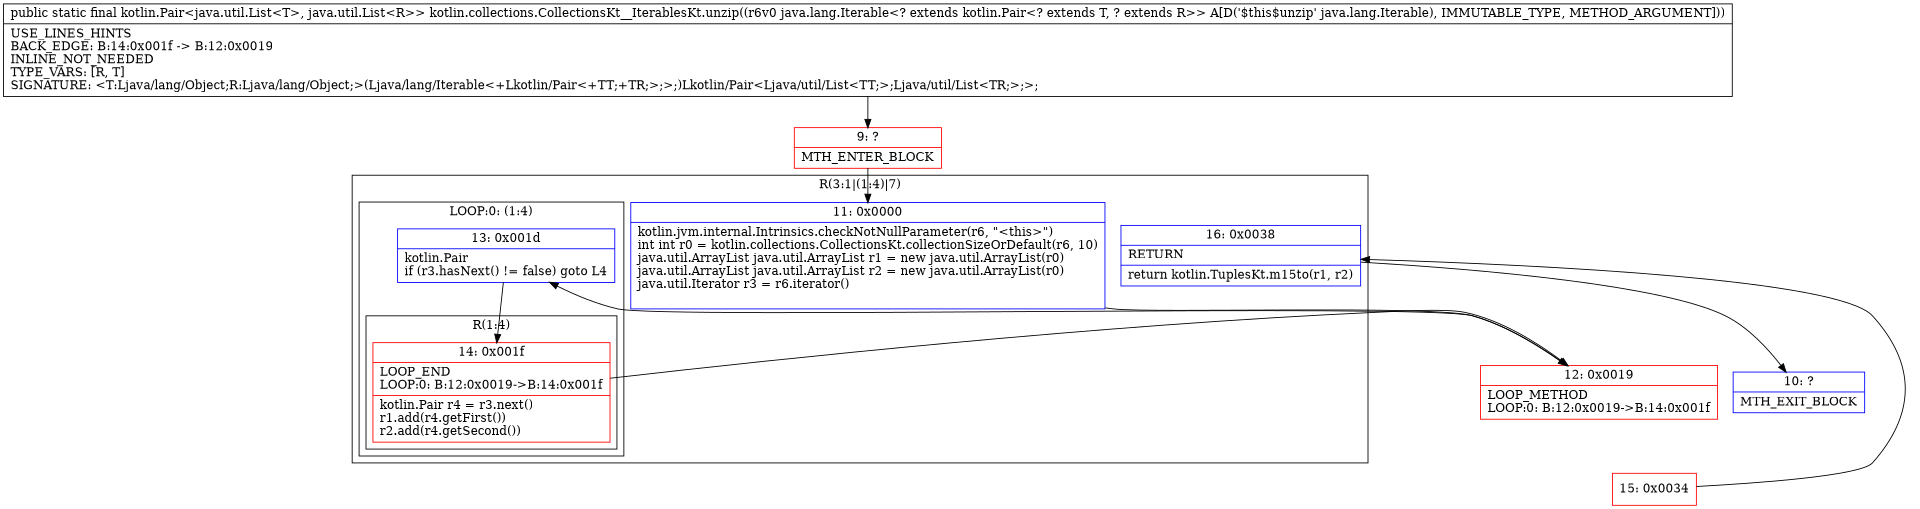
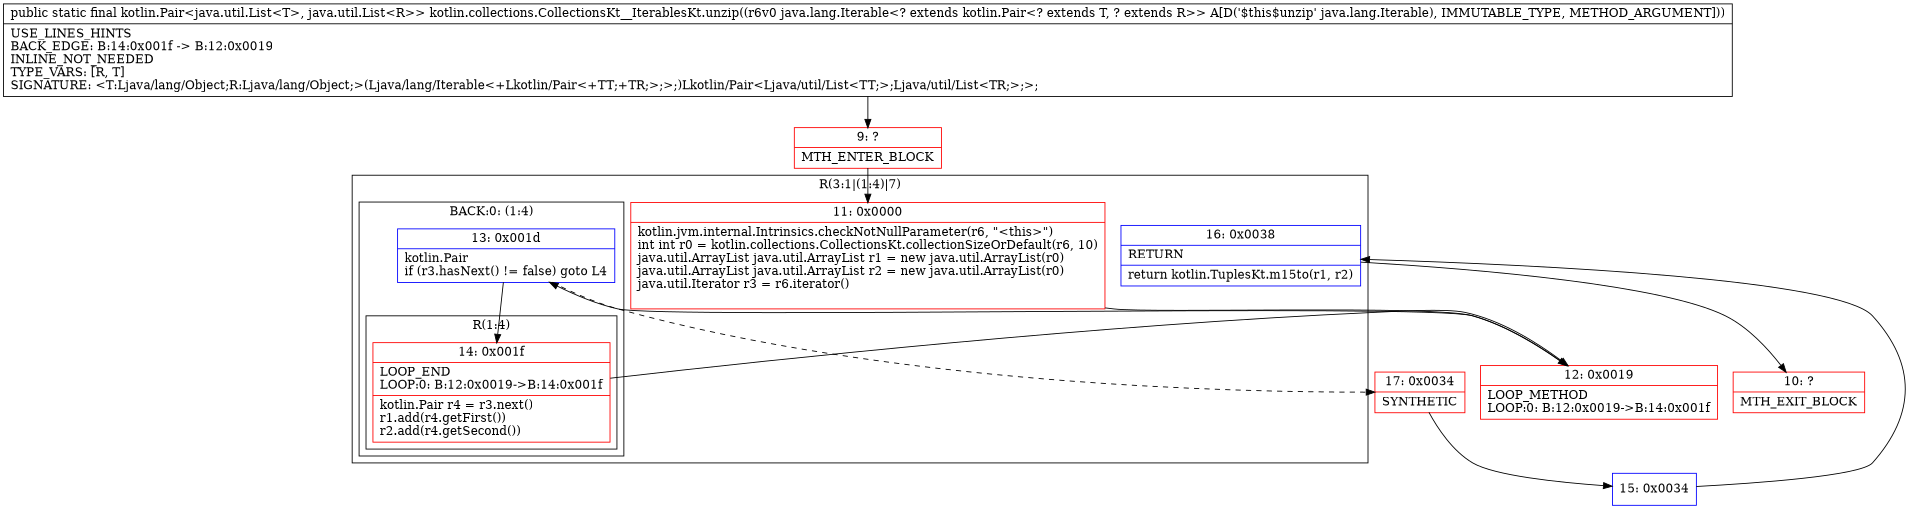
cluster "LOOP:0: (1:4)": label "LOOP:0: (1:4)" -> "BACK:0: (1:4)"
node "11: 0x0000": color blue -> red
node "17: 0x0034": added
node "10: ?": color blue -> red
node "15: 0x0034": color red -> blue
